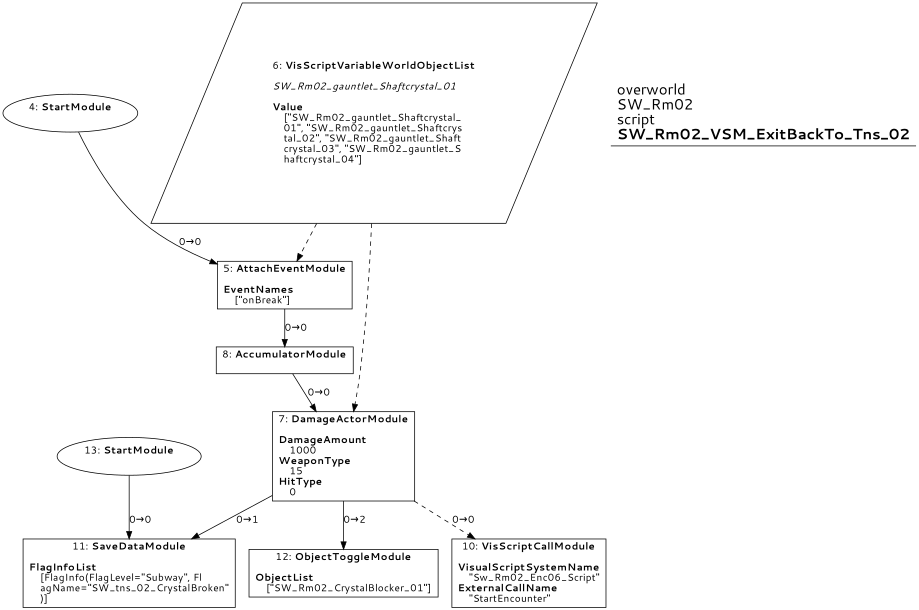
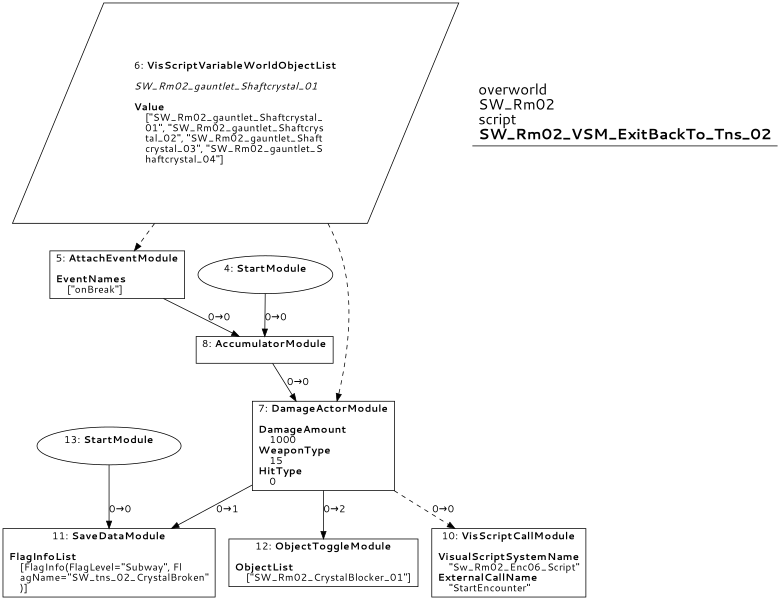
edge "4:" -> "5:": now "4:" -> "8:"
